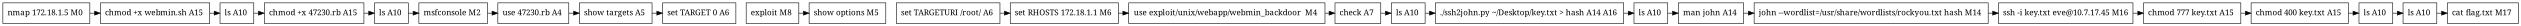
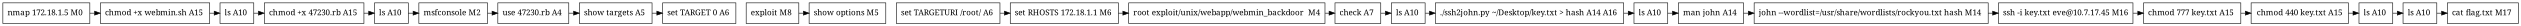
node "use exploit/unix/webapp/webmin_backdoor  M4": label "use exploit/unix/webapp/webmin_backdoor  M4" -> "root exploit/unix/webapp/webmin_backdoor  M4"
node "chmod 400 key.txt A15": label "chmod 400 key.txt A15" -> "chmod 440 key.txt A15"
